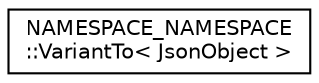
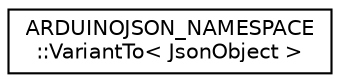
node "NAMESPACE_NAMESPACE ::VariantTo< JsonObject >": label "NAMESPACE_NAMESPACE ::VariantTo< JsonObject >" -> "ARDUINOJSON_NAMESPACE ::VariantTo< JsonObject >"
